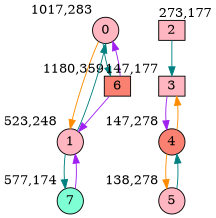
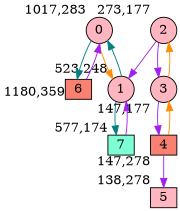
node "2 273,177": shape box -> circle
edge "2 273,177" -> "3 147,177": color teal -> purple
edge "3 147,177" -> "2 273,177": added
node "3 147,177": shape box -> circle
edge "6 1180,359" -> "1 523,248": now "2 273,177" -> "1 523,248"
node "4 147,278": shape circle -> box
edge "4 147,278" -> "5 138,278": color darkorange -> purple
edge "5 138,278" -> "4 147,278": removed
node "7 577,174": shape circle -> box
node "5 138,278": shape circle -> box
